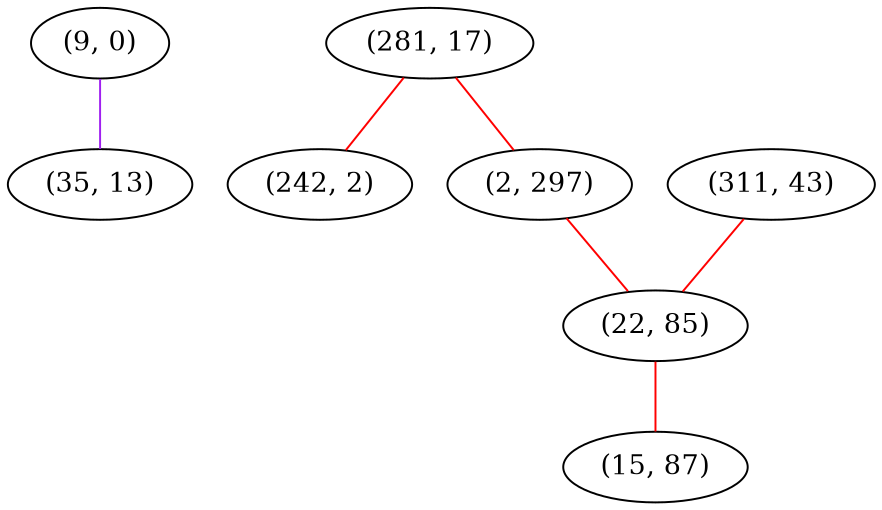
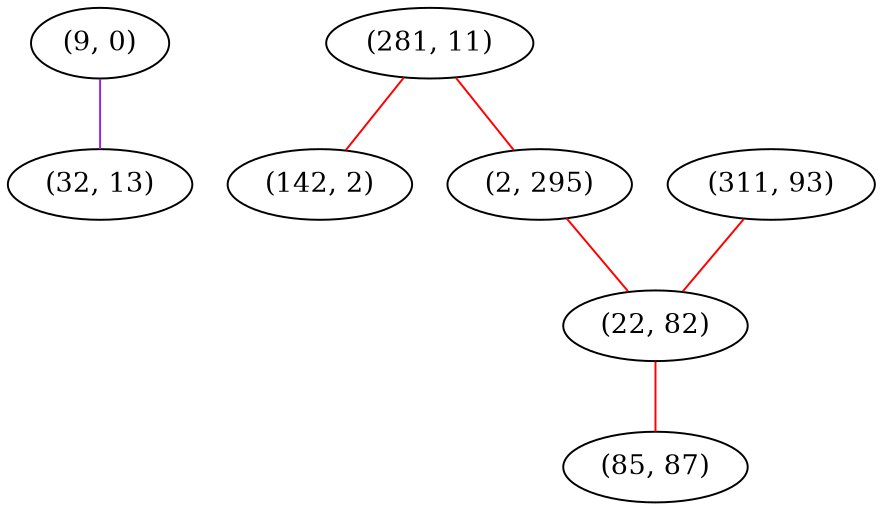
node "(281, 17)": label "(281, 17)" -> "(281, 11)"
node "(35, 13)": label "(35, 13)" -> "(32, 13)"
node "(242, 2)": label "(242, 2)" -> "(142, 2)"
node "(2, 297)": label "(2, 297)" -> "(2, 295)"
node "(311, 43)": label "(311, 43)" -> "(311, 93)"
node "(22, 85)": label "(22, 85)" -> "(22, 82)"
node "(15, 87)": label "(15, 87)" -> "(85, 87)"
